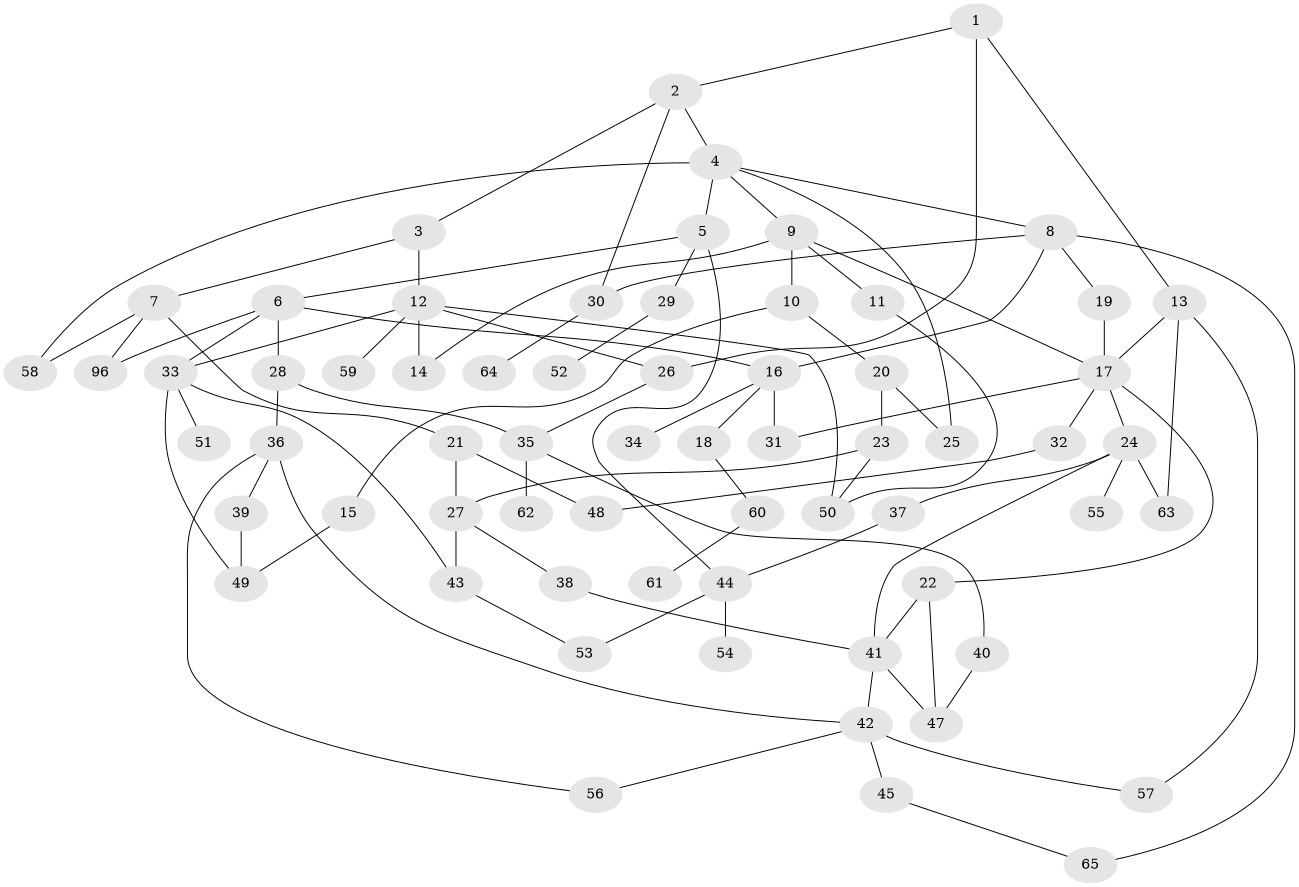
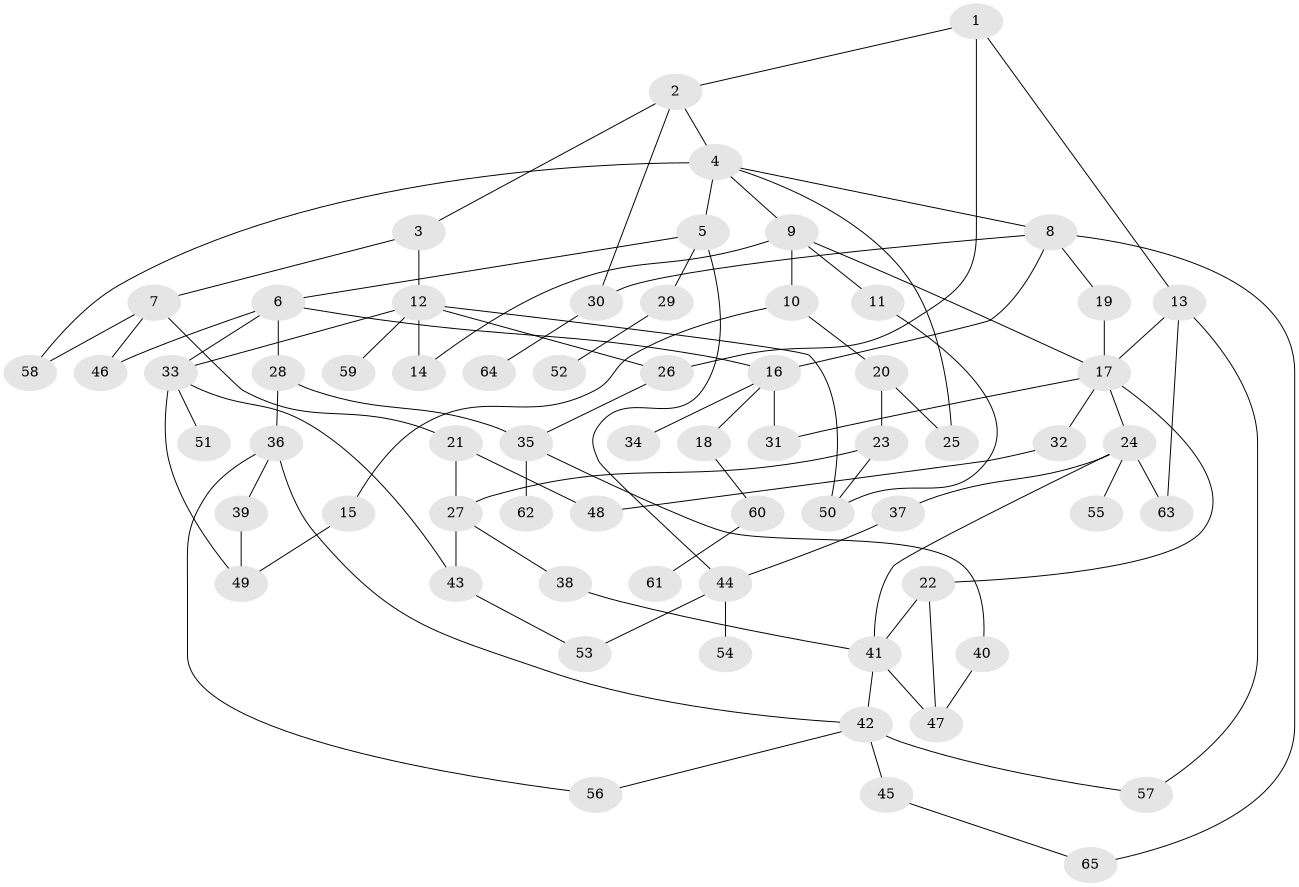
node "96": label "96" -> "46"
